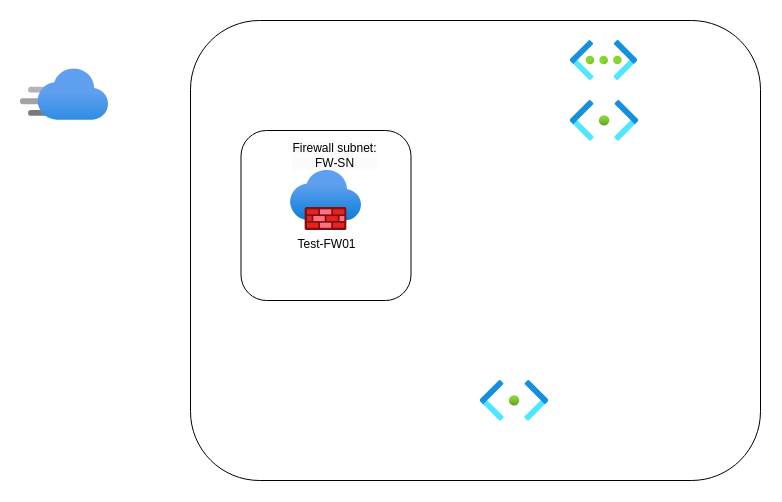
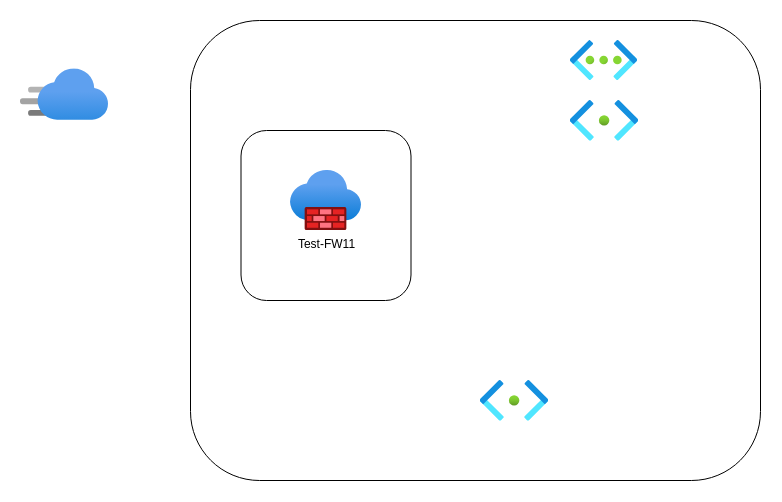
node "Firewall subnet: FW-SN": removed
node "Test-FW01": label "Test-FW01" -> "Test-FW11"
